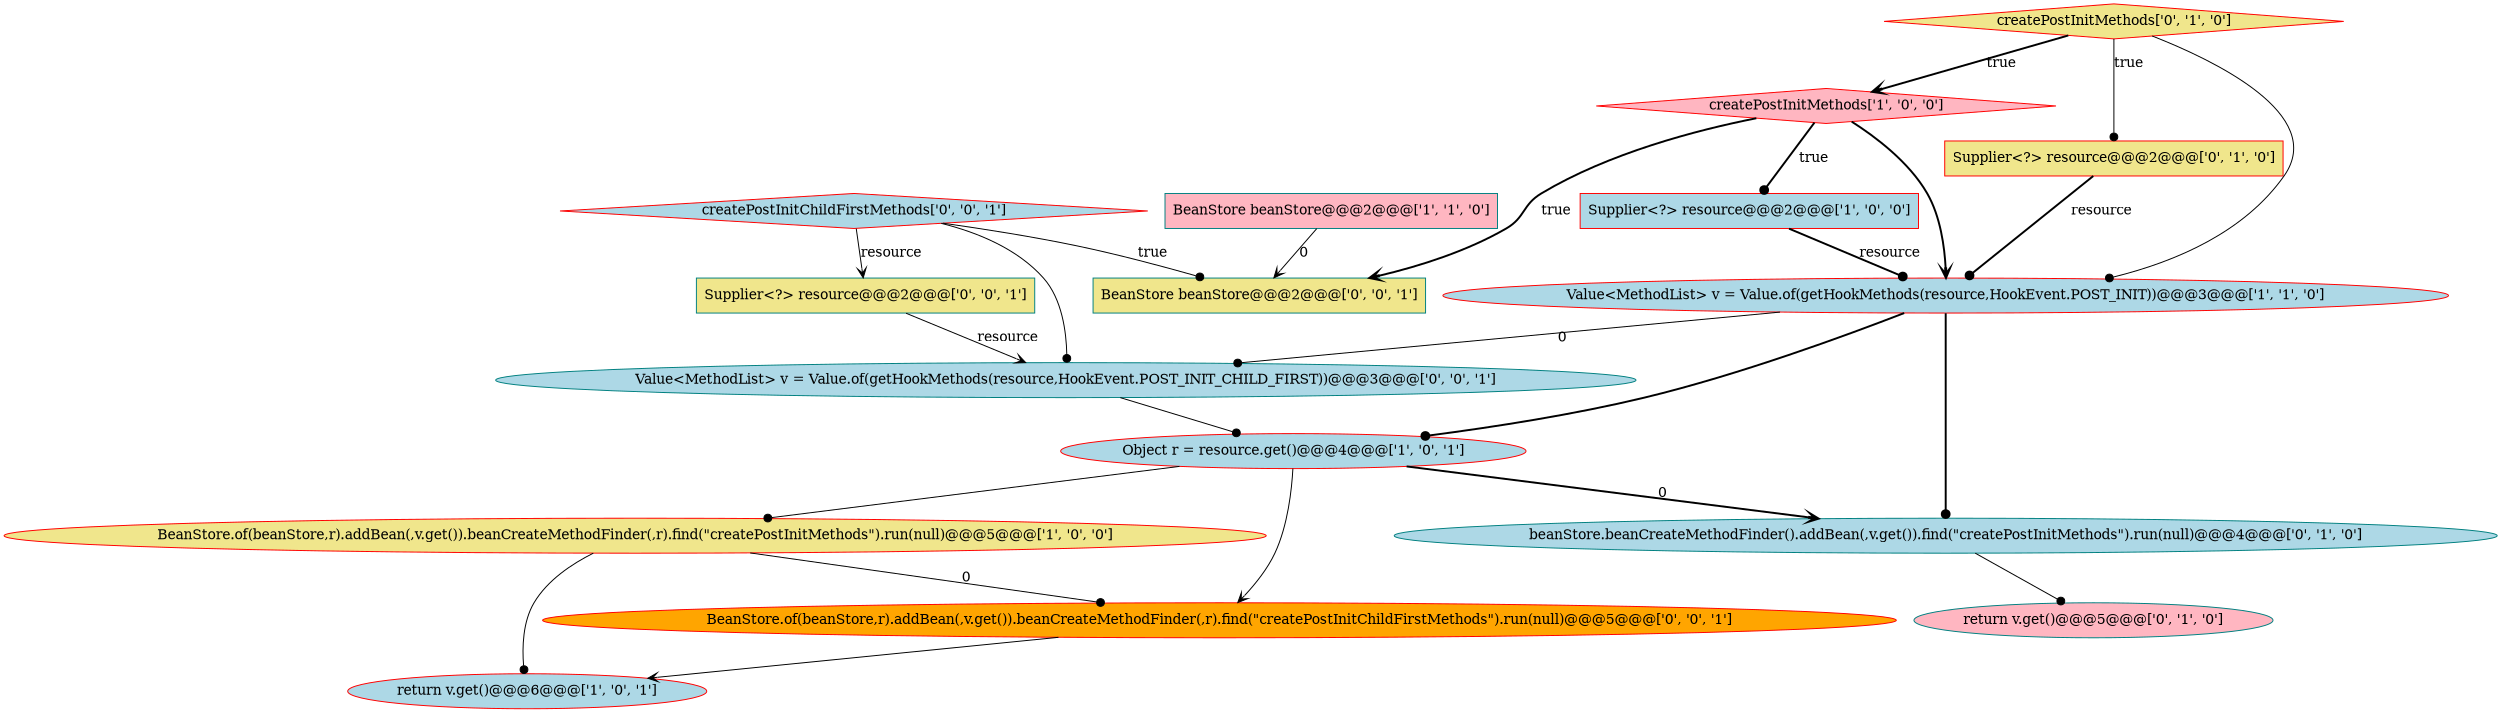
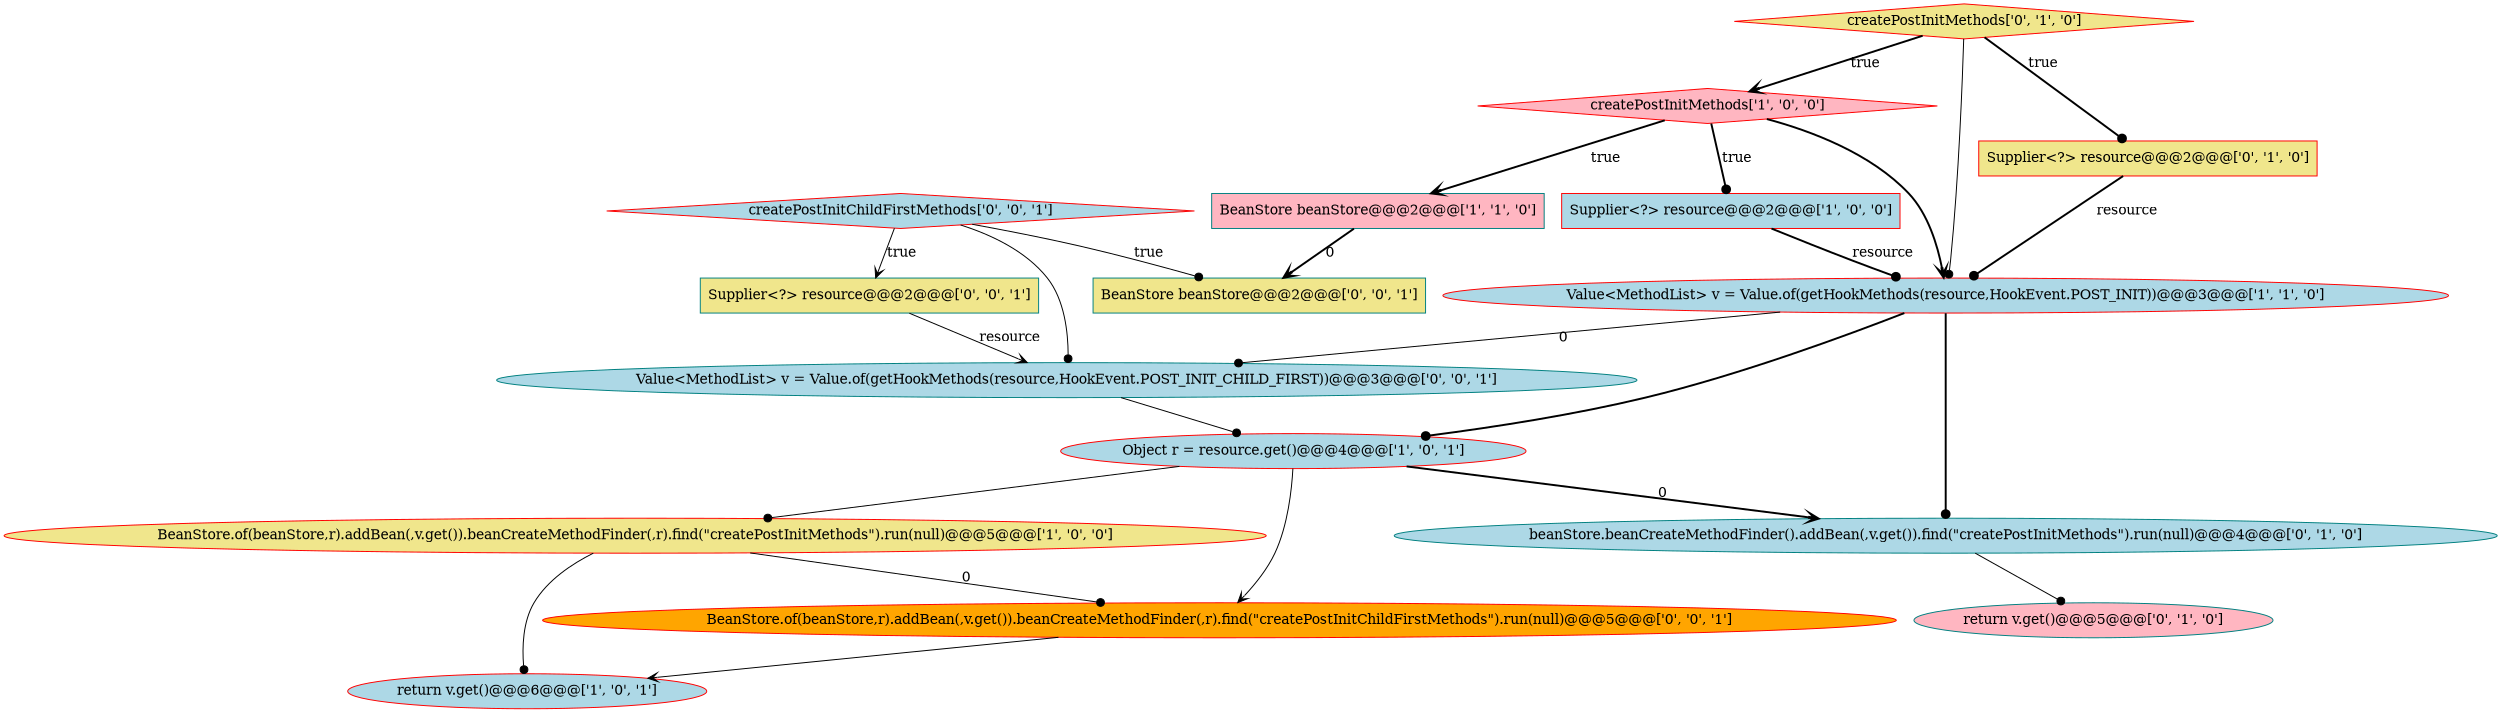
edge "createPostInitMethods['0', '1', '0']" -> "Supplier<?> resource@@@2@@@['0', '1', '0']": style solid -> bold
edge "createPostInitMethods['1', '0', '0']" -> "BeanStore beanStore@@@2@@@['0', '0', '1']": now "createPostInitMethods['1', '0', '0']" -> "BeanStore beanStore@@@2@@@['1', '1', '0']"
edge "BeanStore beanStore@@@2@@@['1', '1', '0']" -> "BeanStore beanStore@@@2@@@['0', '0', '1']": style solid -> bold
edge "createPostInitChildFirstMethods['0', '0', '1']" -> "Supplier<?> resource@@@2@@@['0', '0', '1']": label "resource" -> "true"
